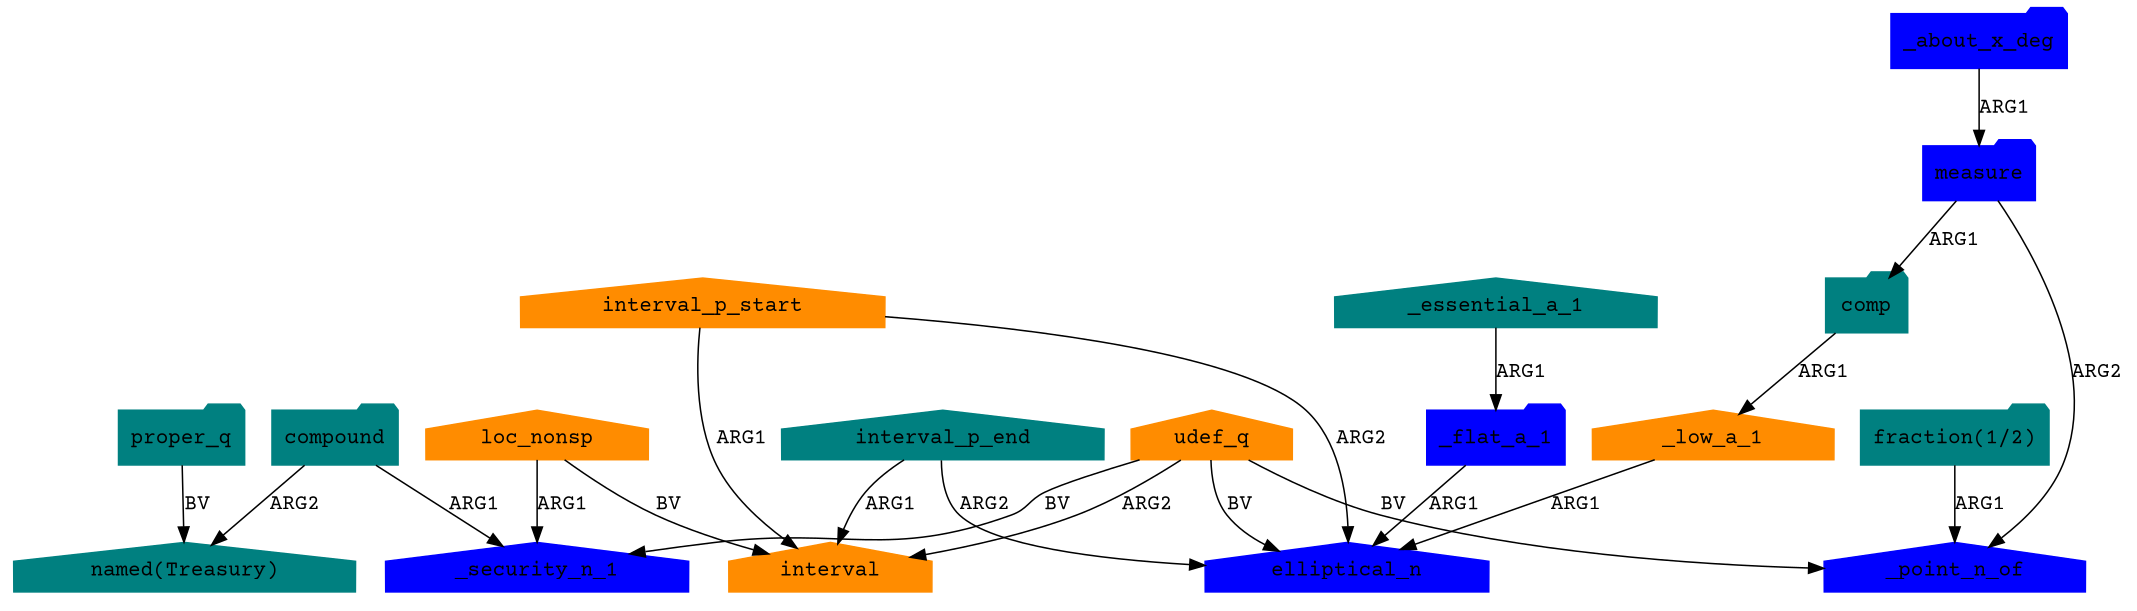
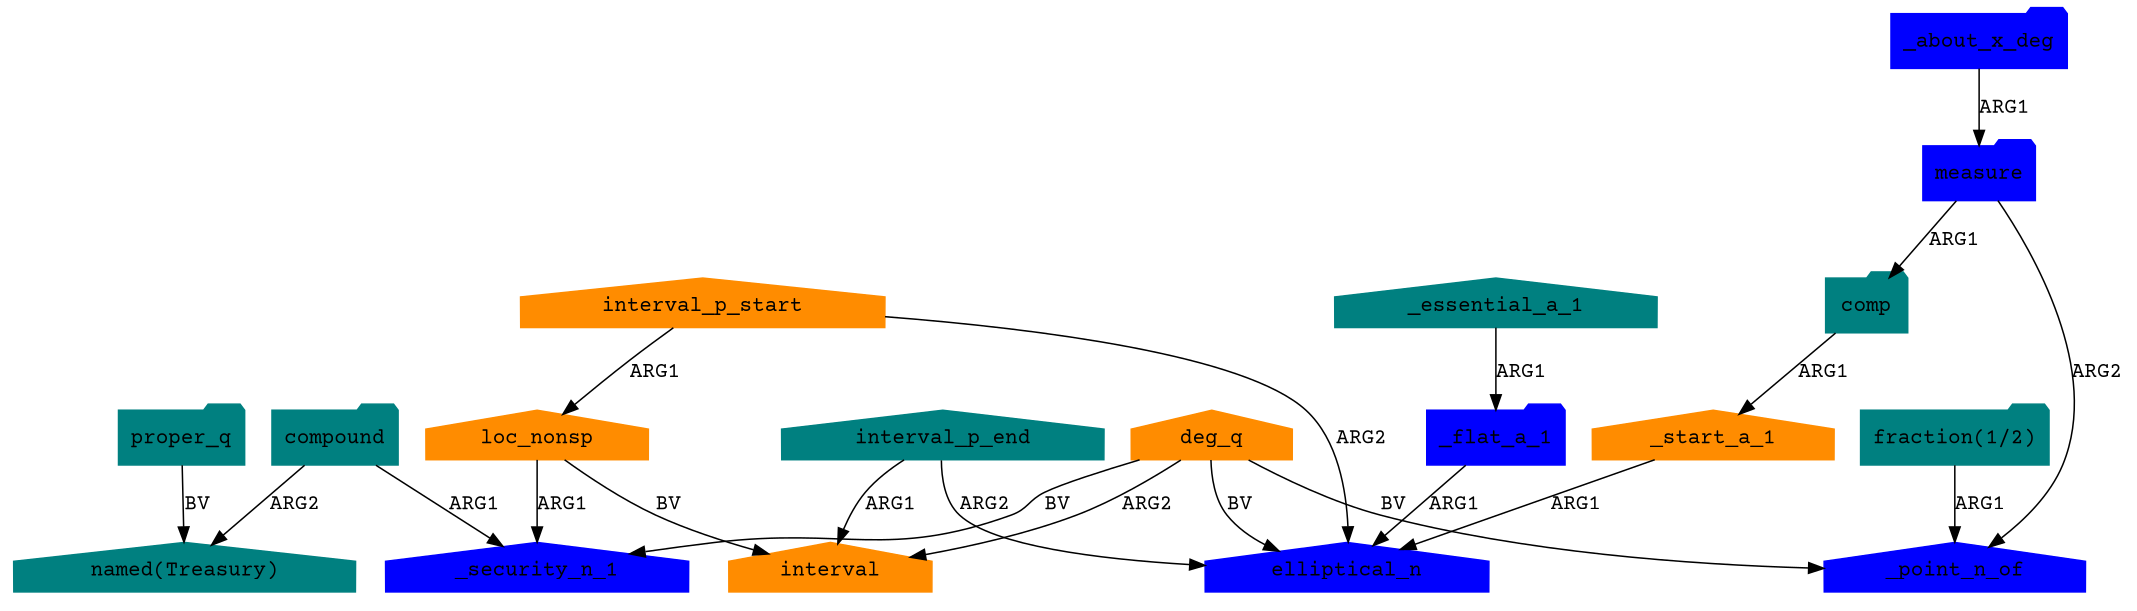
node "udef_q": label "udef_q" -> "deg_q"
node "_low_a_1": label "_low_a_1" -> "_start_a_1"
edge "interval_p_start" -> "interval": now "interval_p_start" -> "loc_nonsp"
